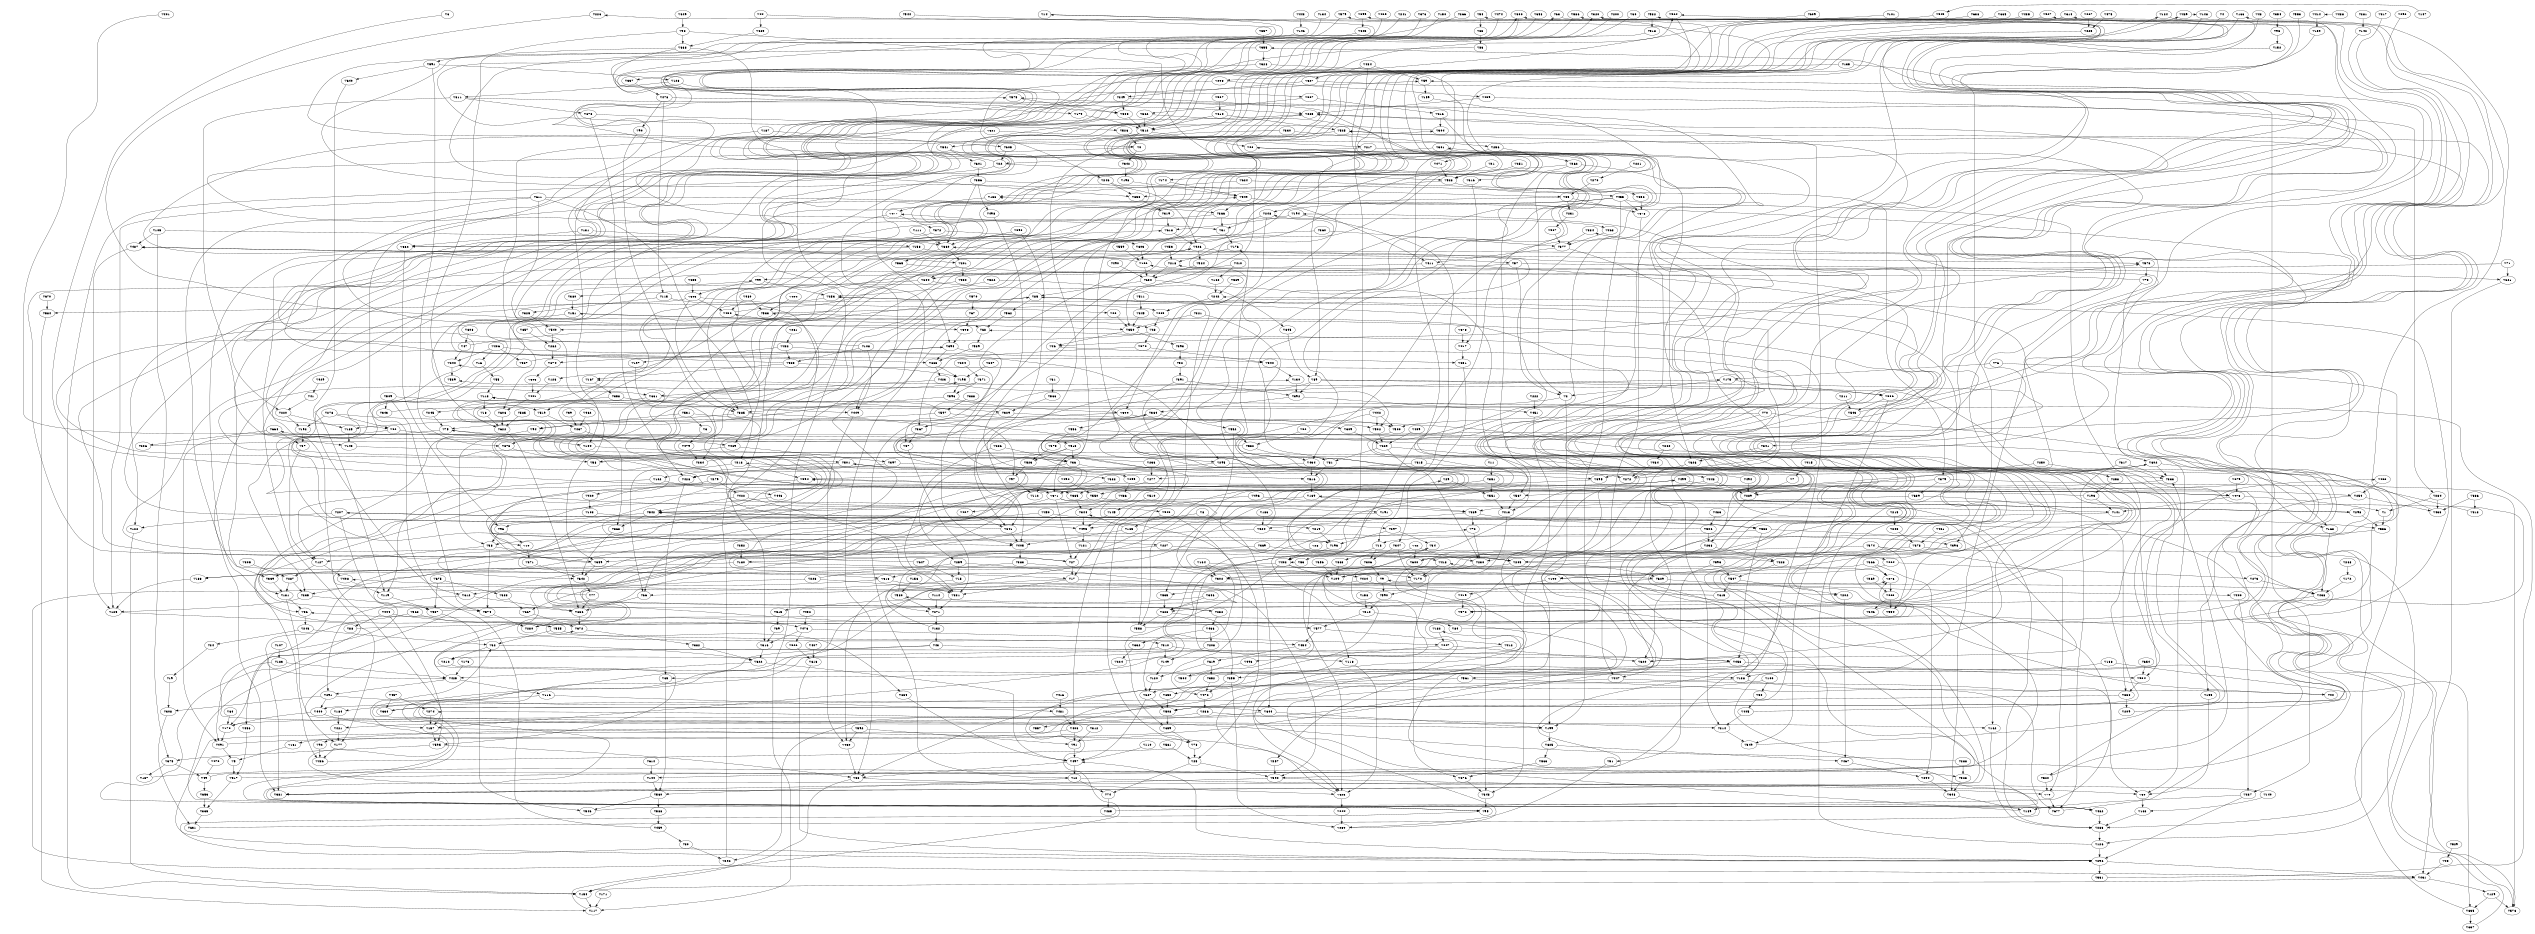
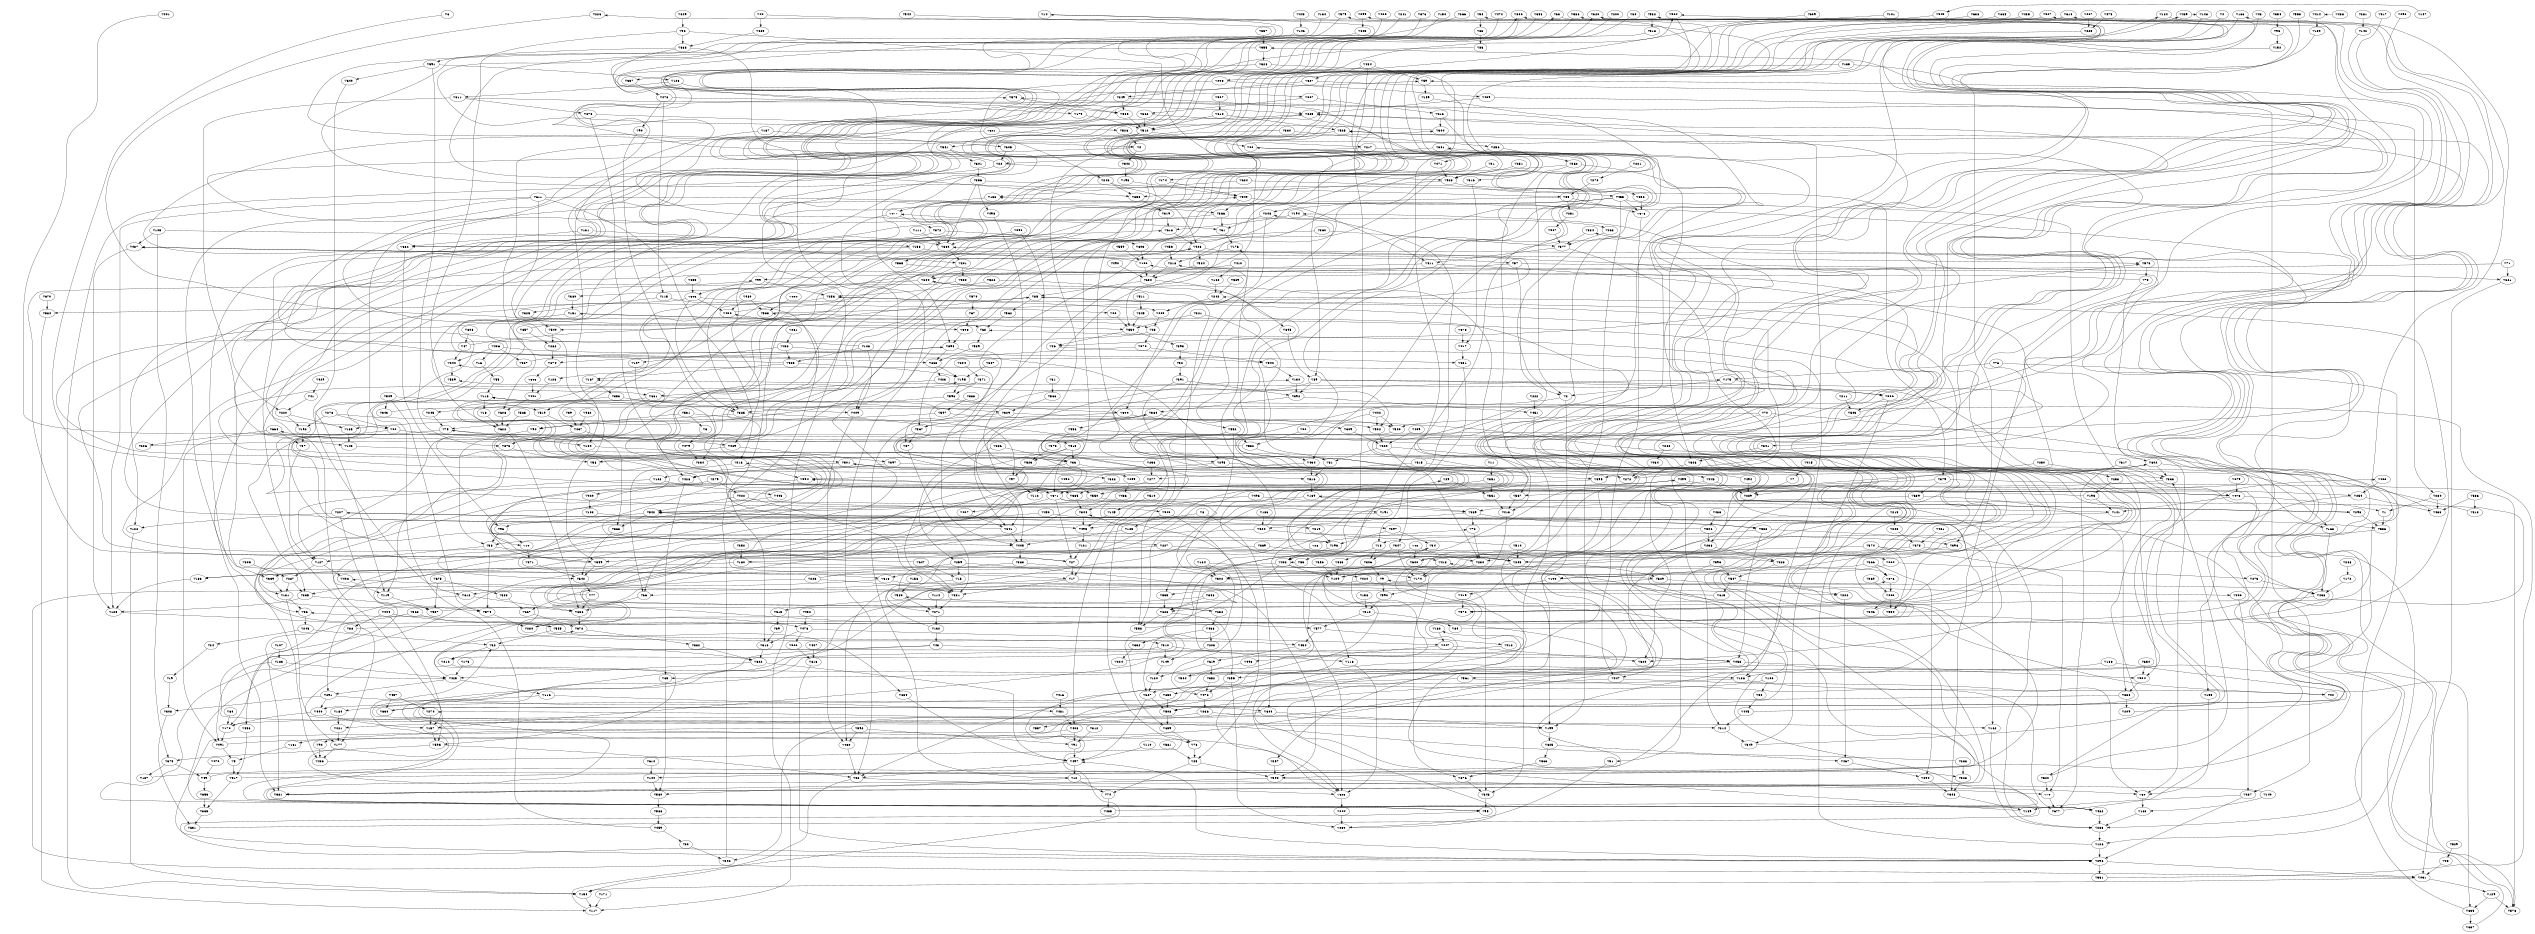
node "v514": added
edge "v620" -> "v207": now "v554" -> "v207"
node "v546": removed
